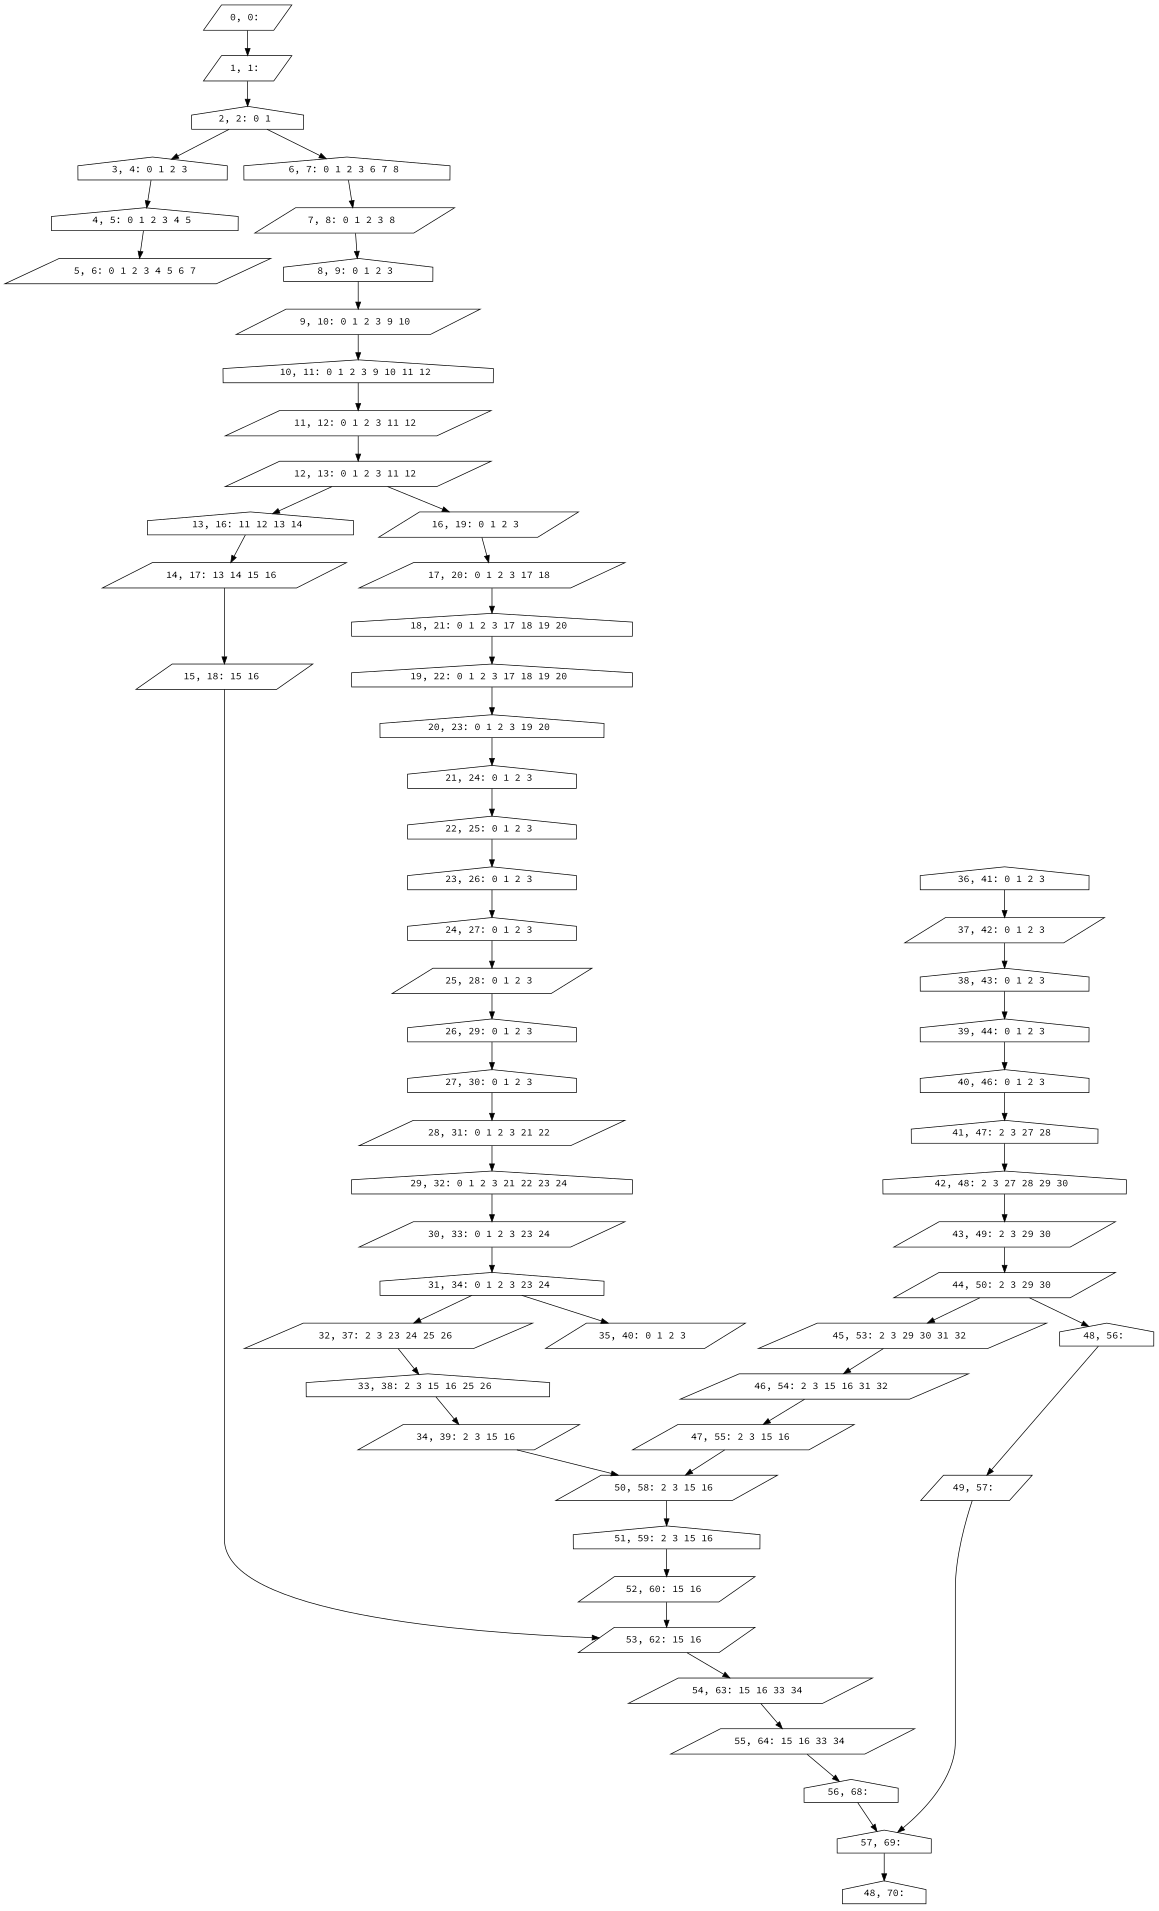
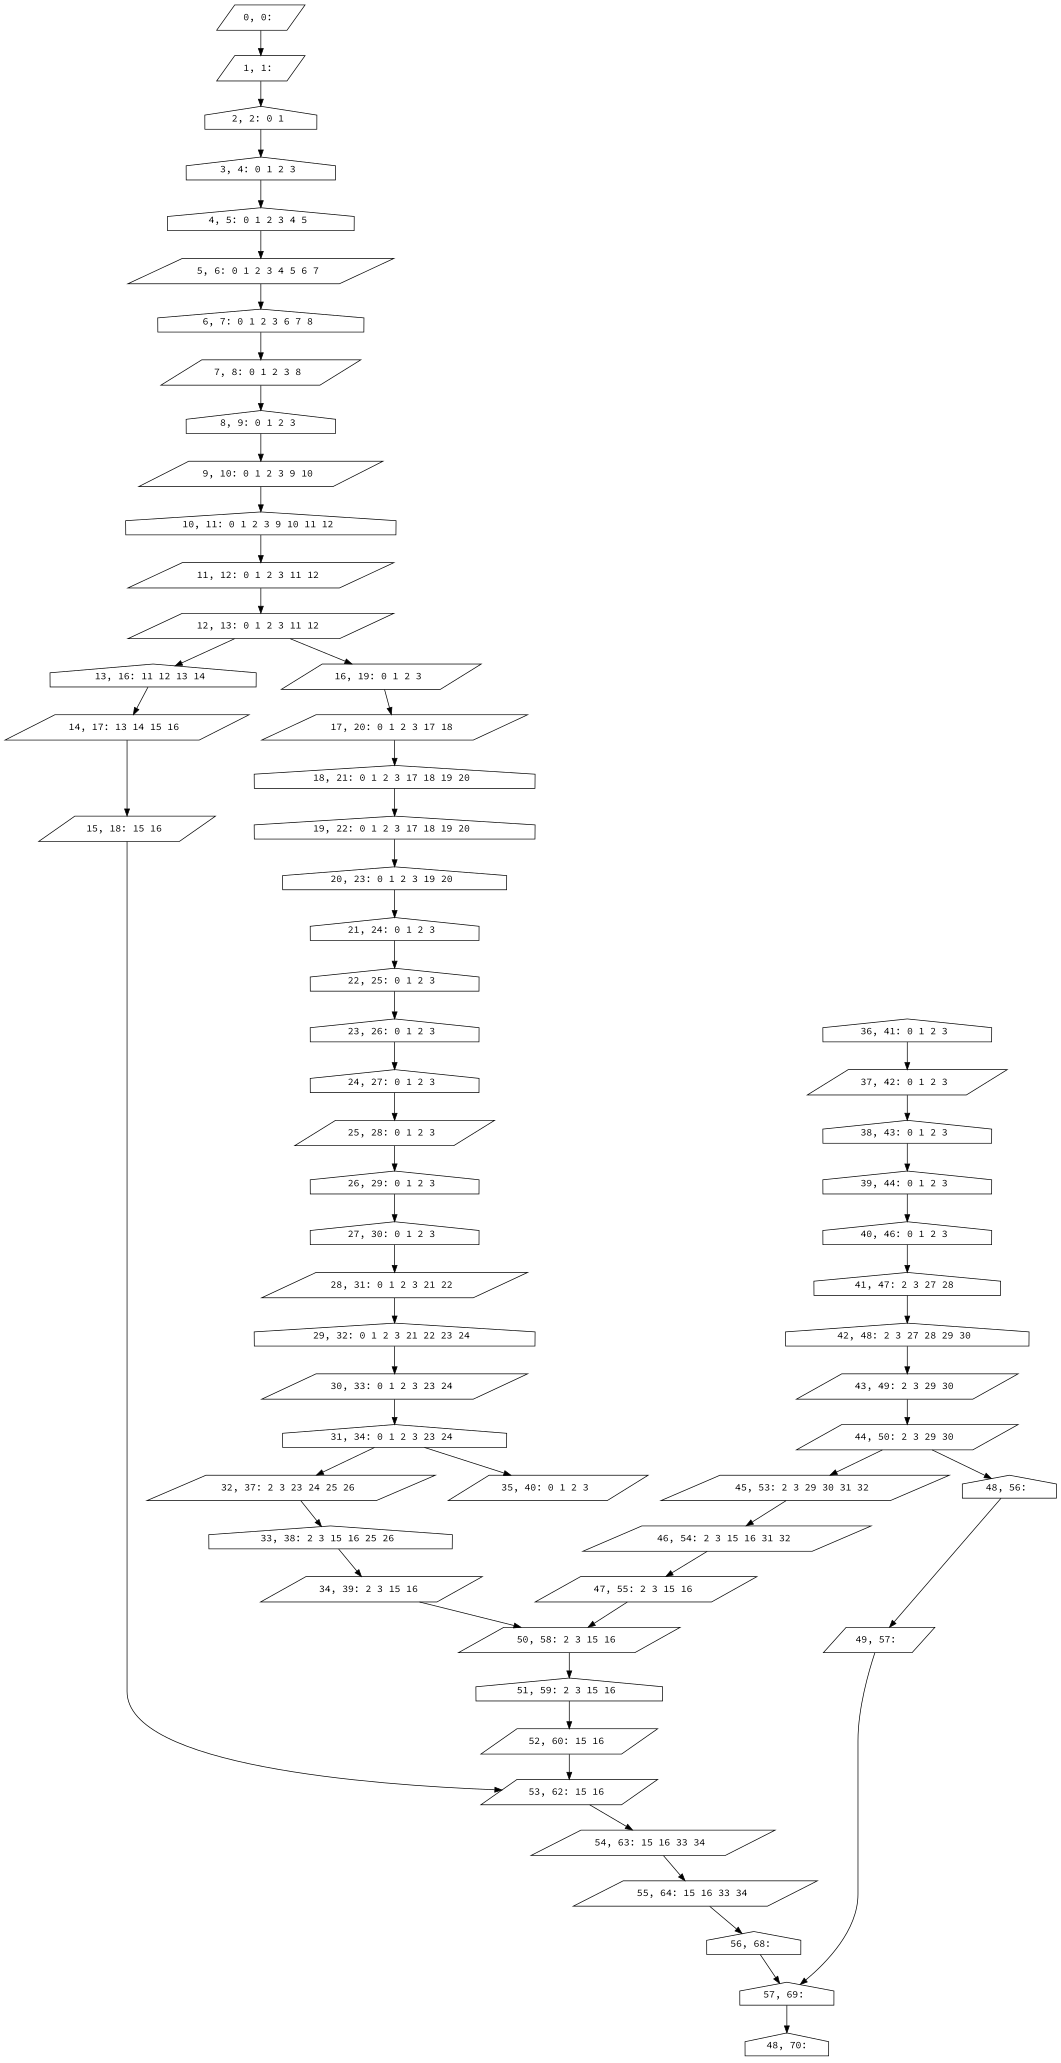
edge "2, 2: 0 1" -> "6, 7: 0 1 2 3 6 7 8": now "5, 6: 0 1 2 3 4 5 6 7" -> "6, 7: 0 1 2 3 6 7 8"
